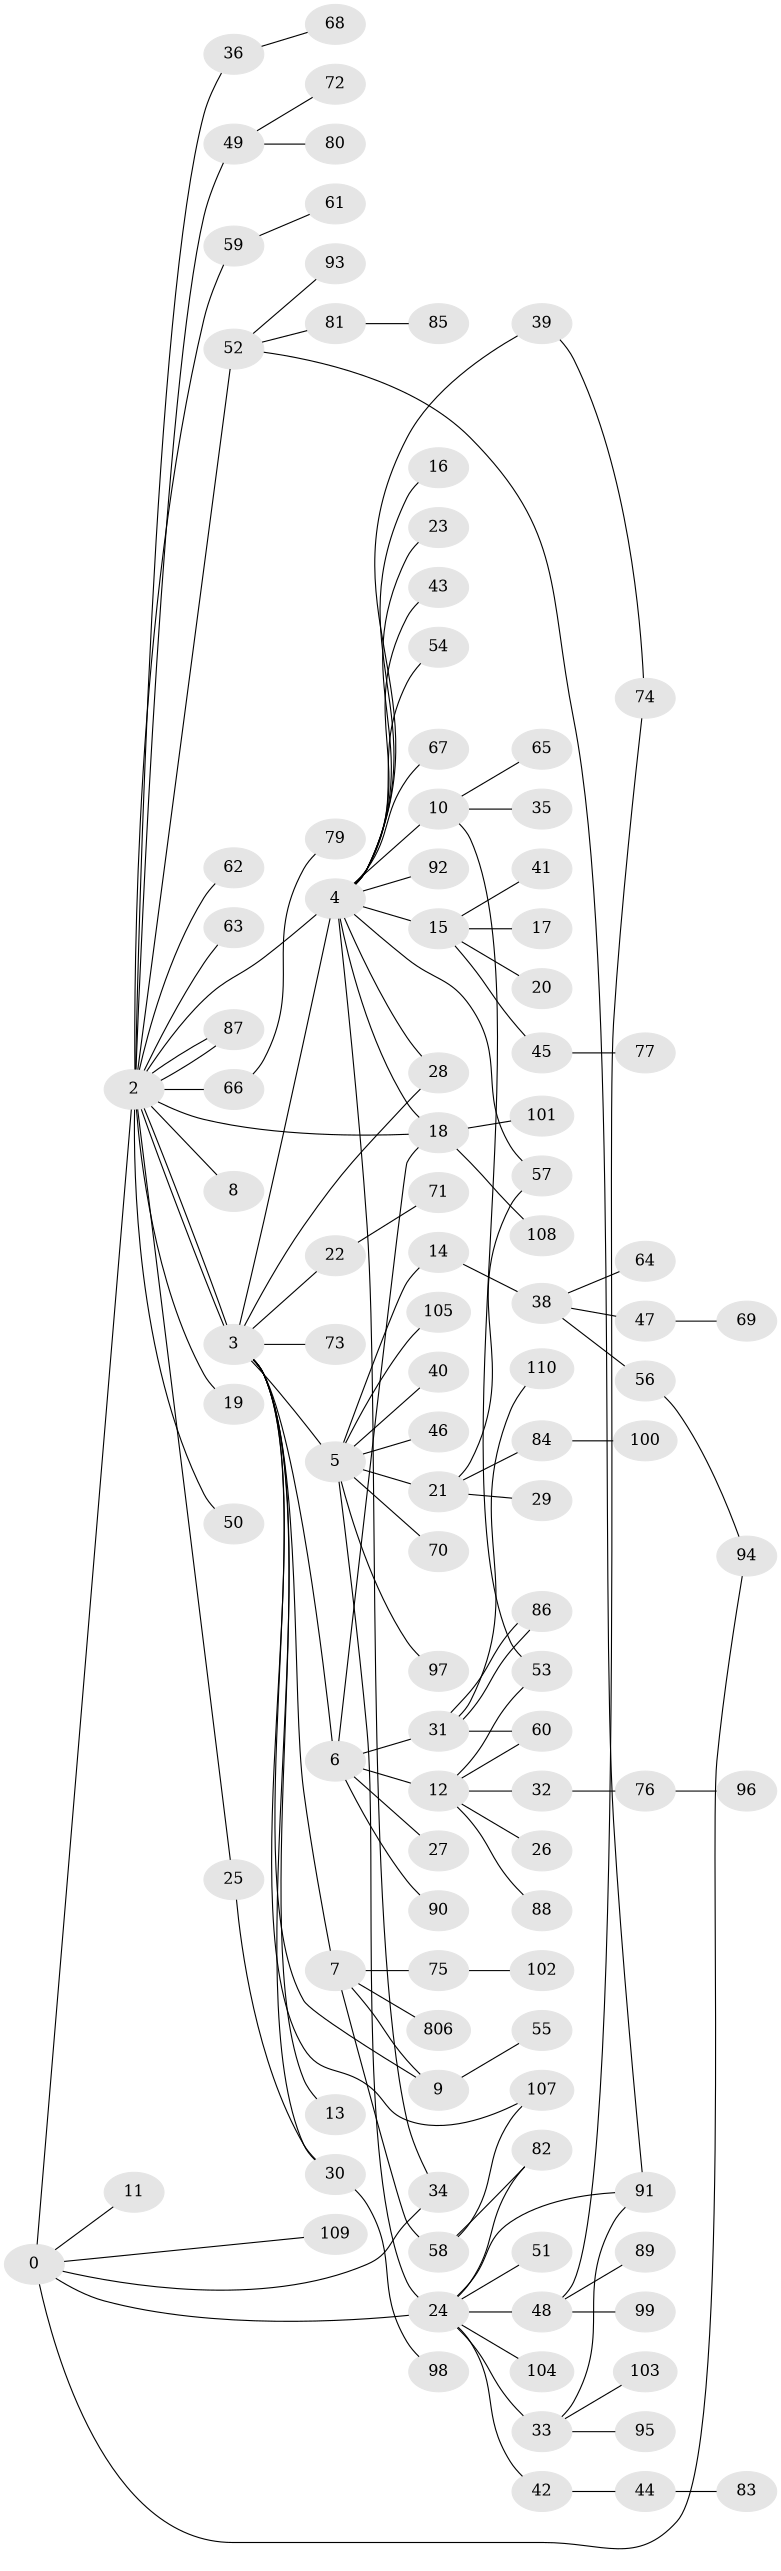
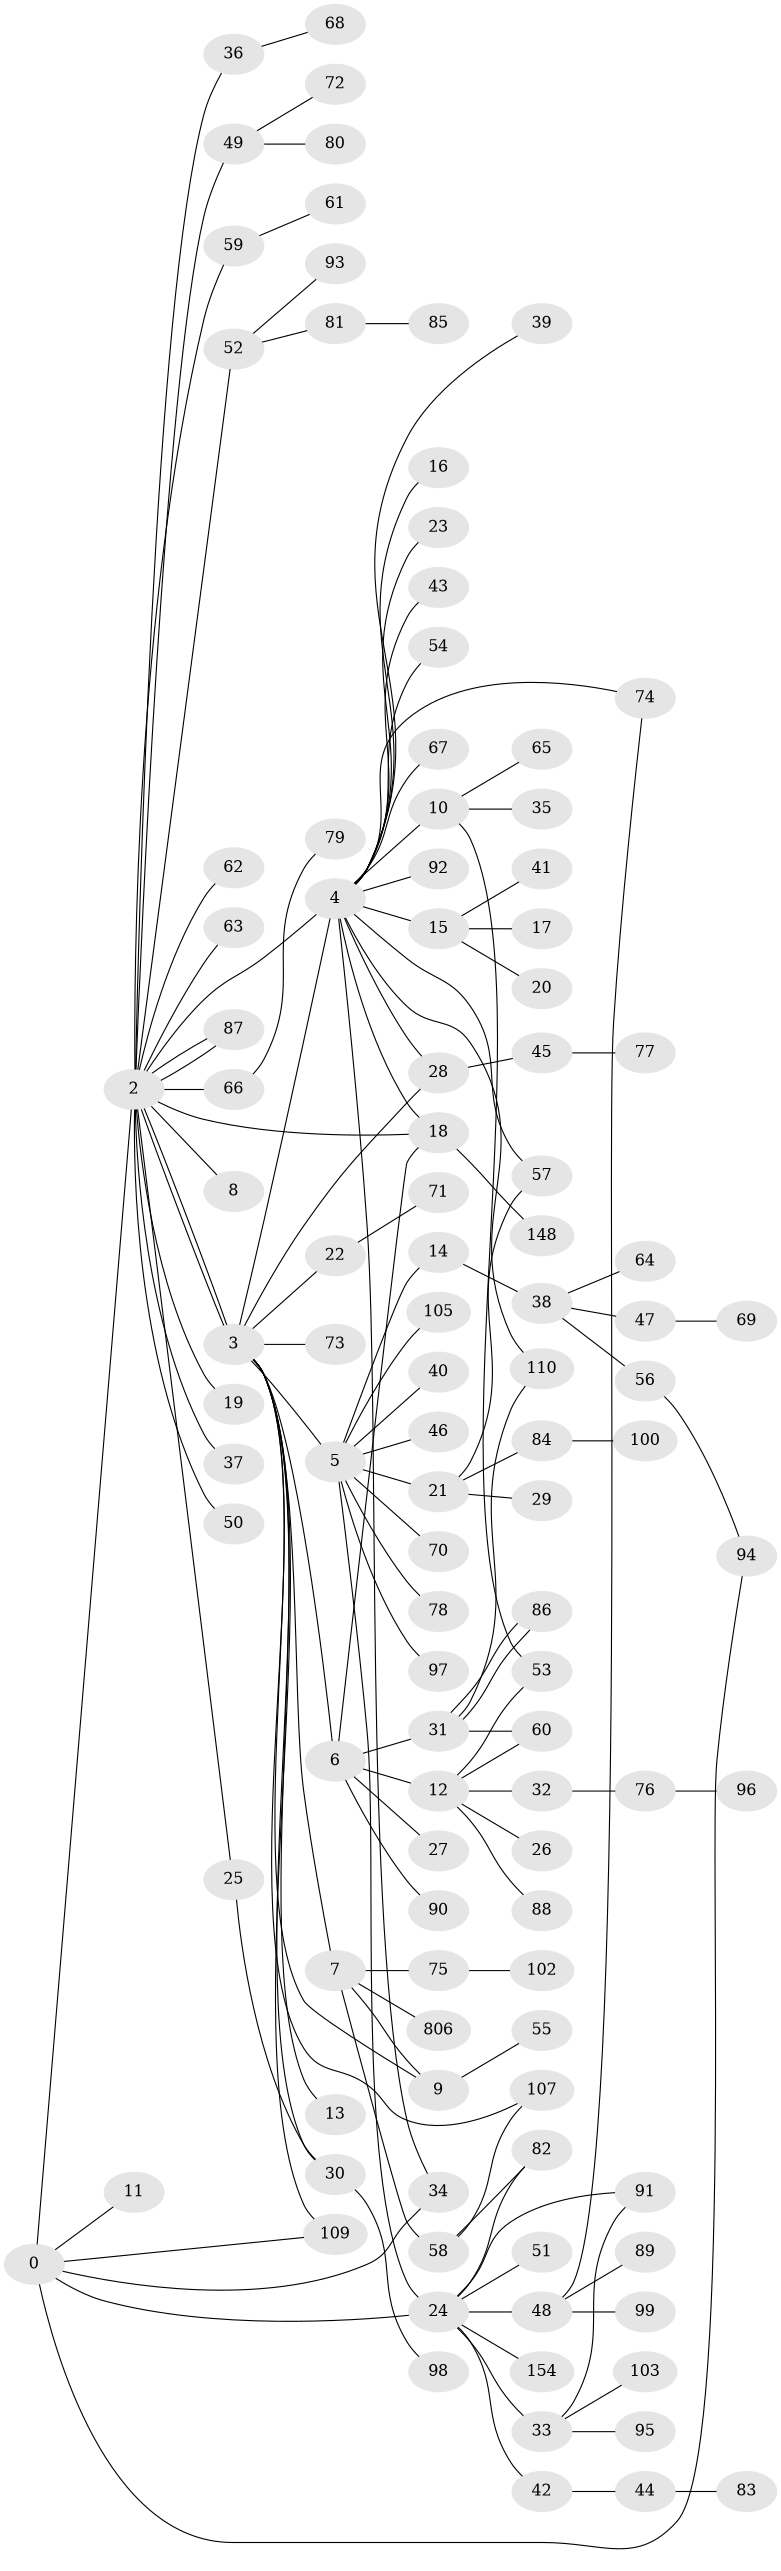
edge "39" -- "74": now "4" -- "74"
edge "15" -- "45": now "28" -- "45"
edge "4" -- "110": added
node "101": removed
edge "52" -- "91": removed
node "108": label "108" -> "148"
node "37": added
node "78": added
edge "3" -- "109": added
node "104": label "104" -> "154"
